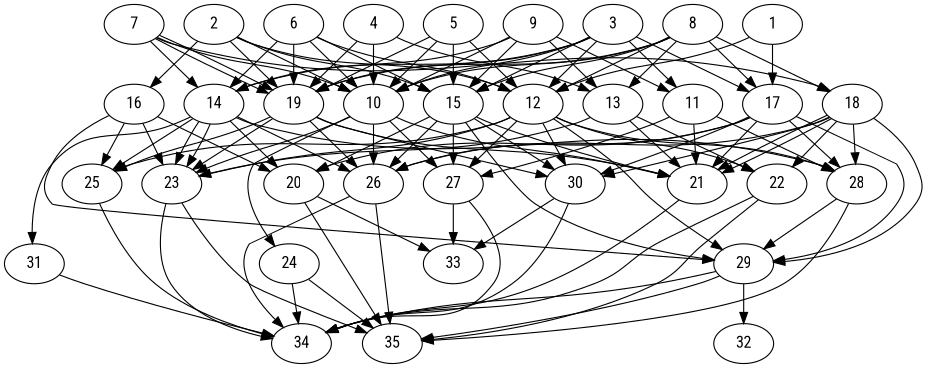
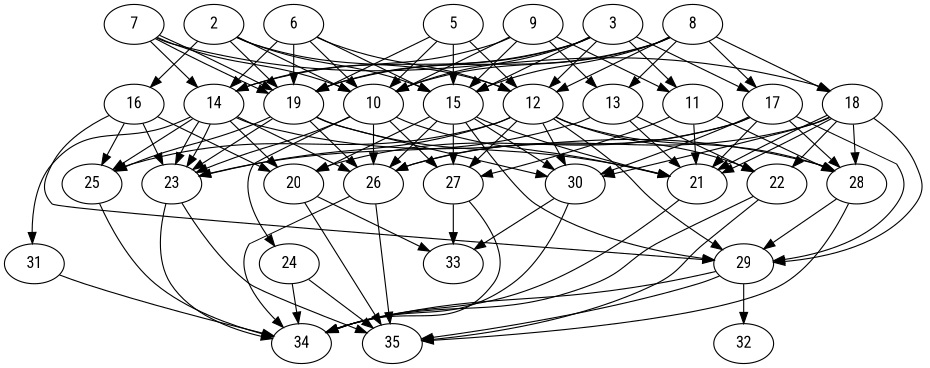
node "4": removed
node "1": removed
